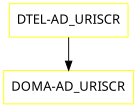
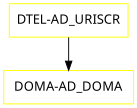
node "DOMA-AD_URISCR": label "DOMA-AD_URISCR" -> "DOMA-AD_DOMA"
